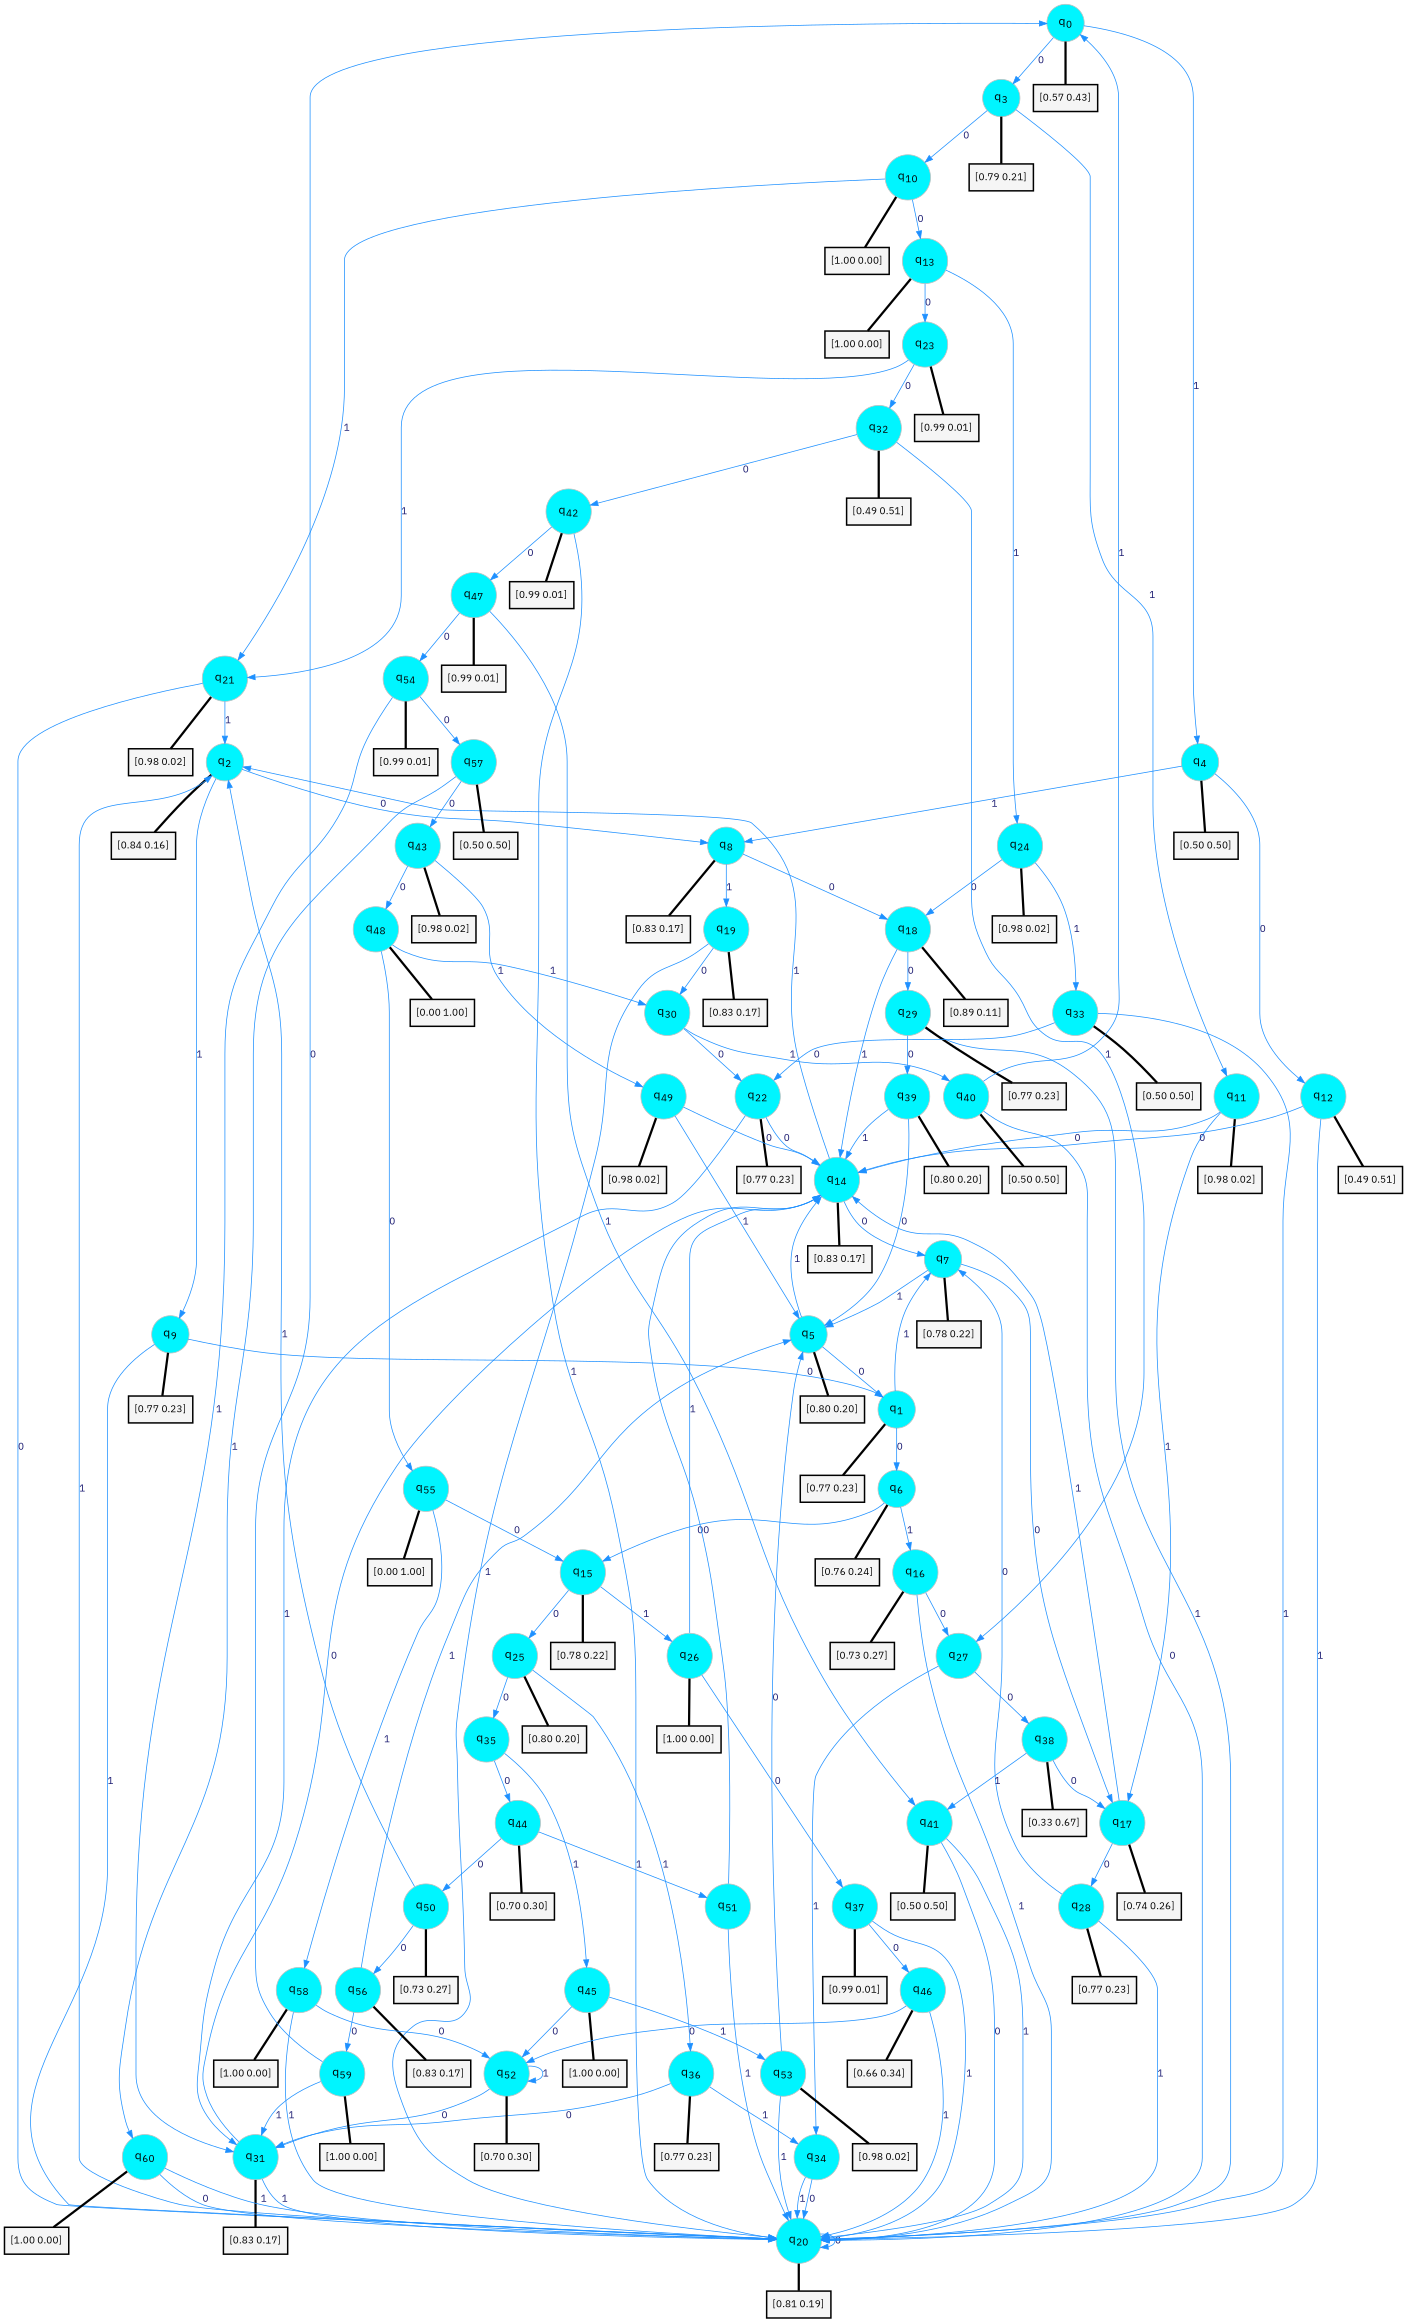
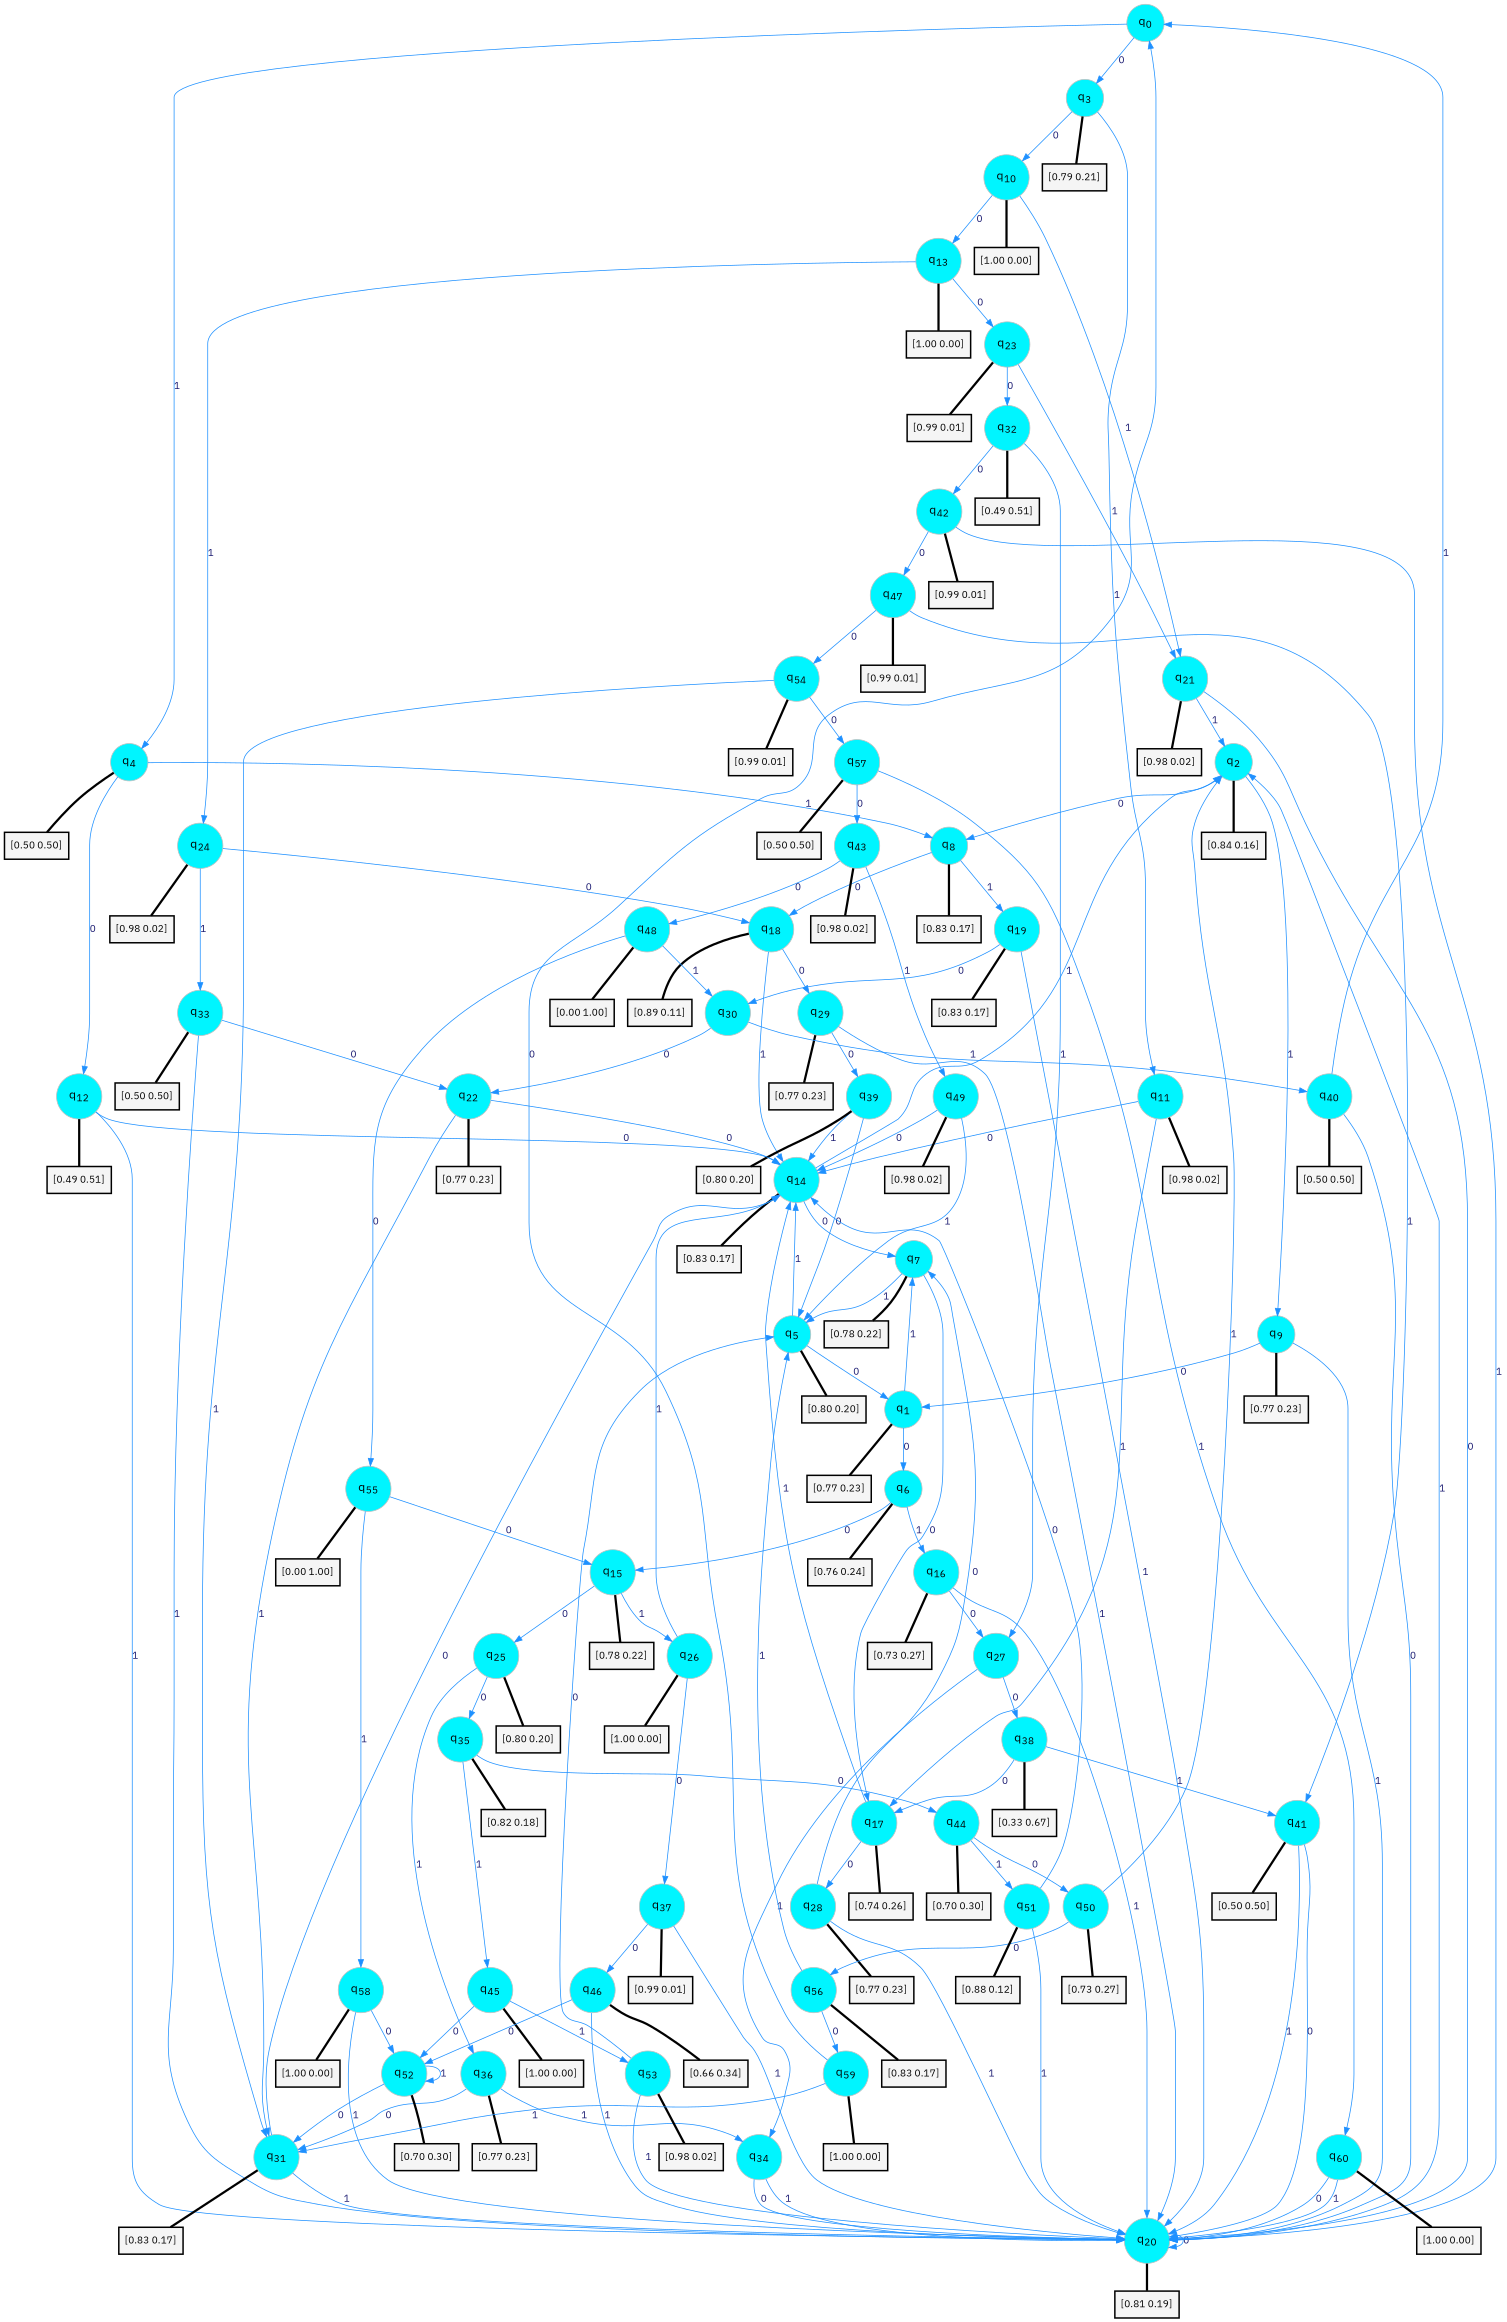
node "[0.57 0.43]": removed
node "[0.82 0.18]": added
node "[0.88 0.12]": added
